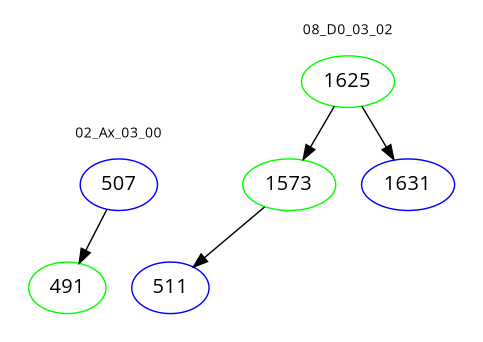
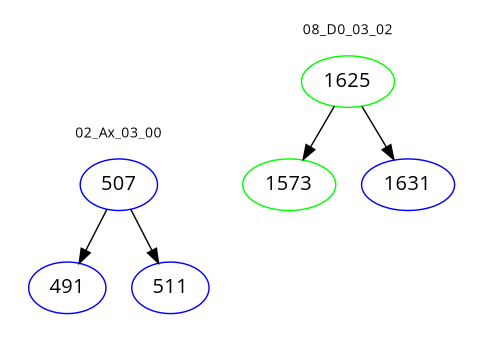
edge "1573" -> "511": now "507" -> "511"
node "491": color green -> blue
